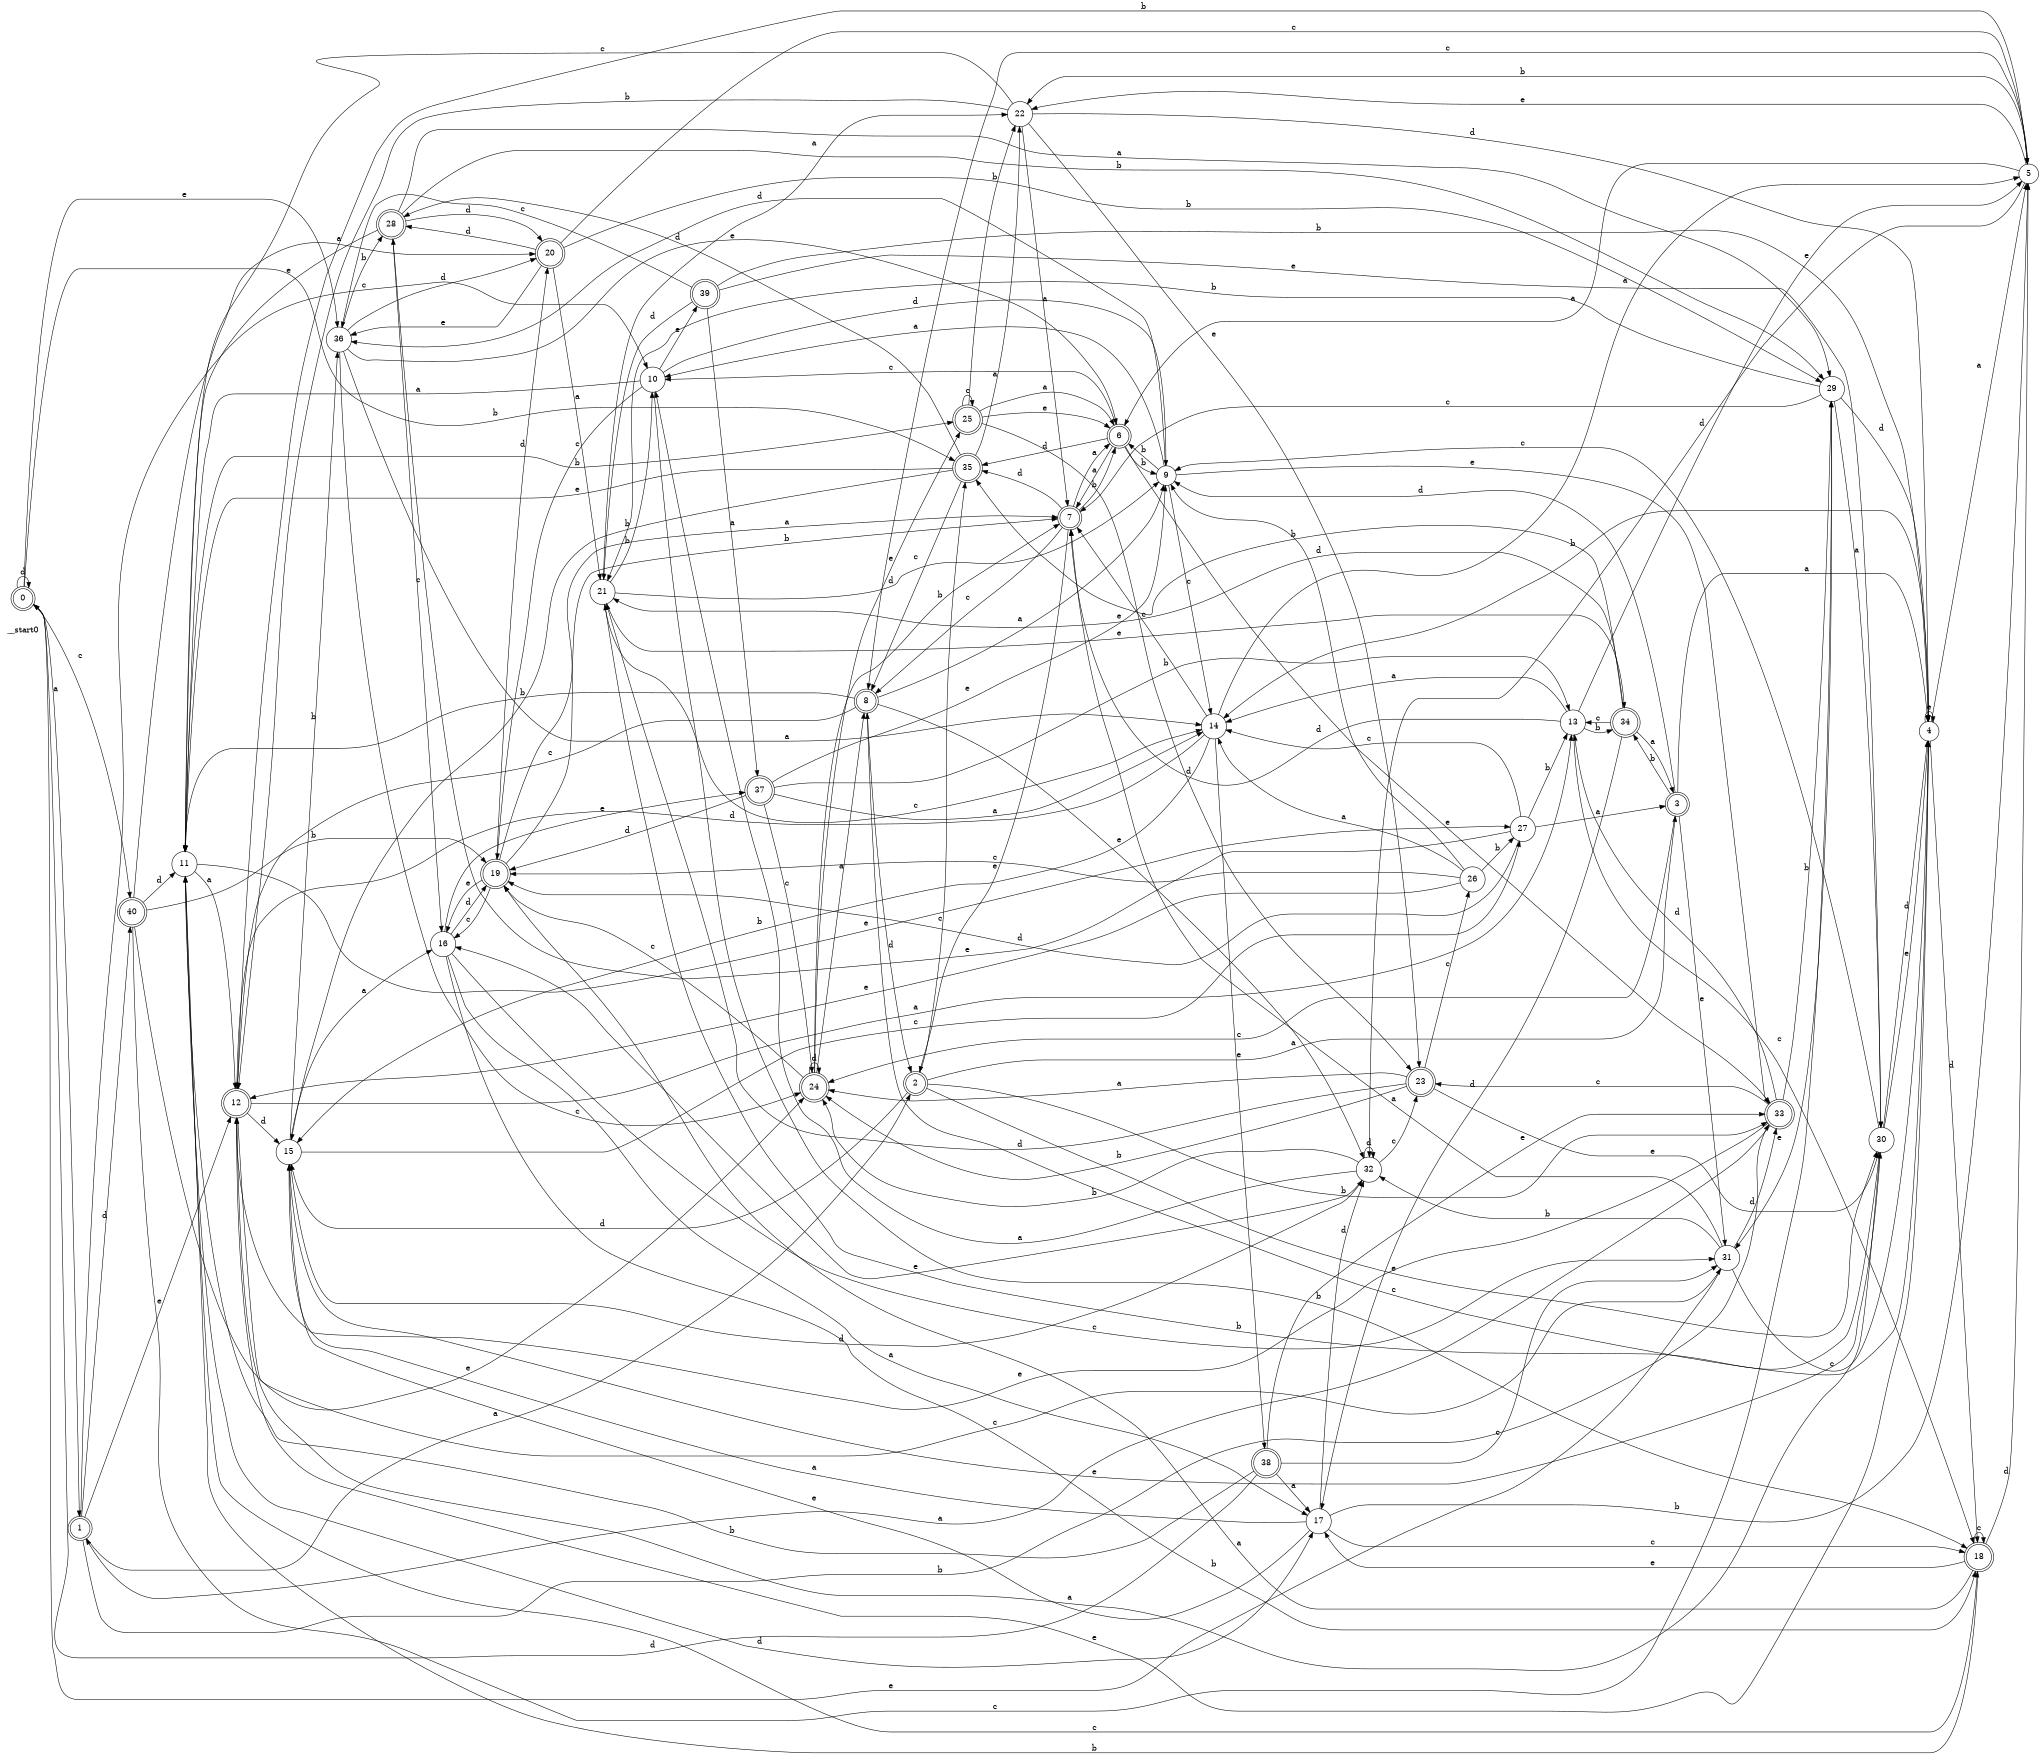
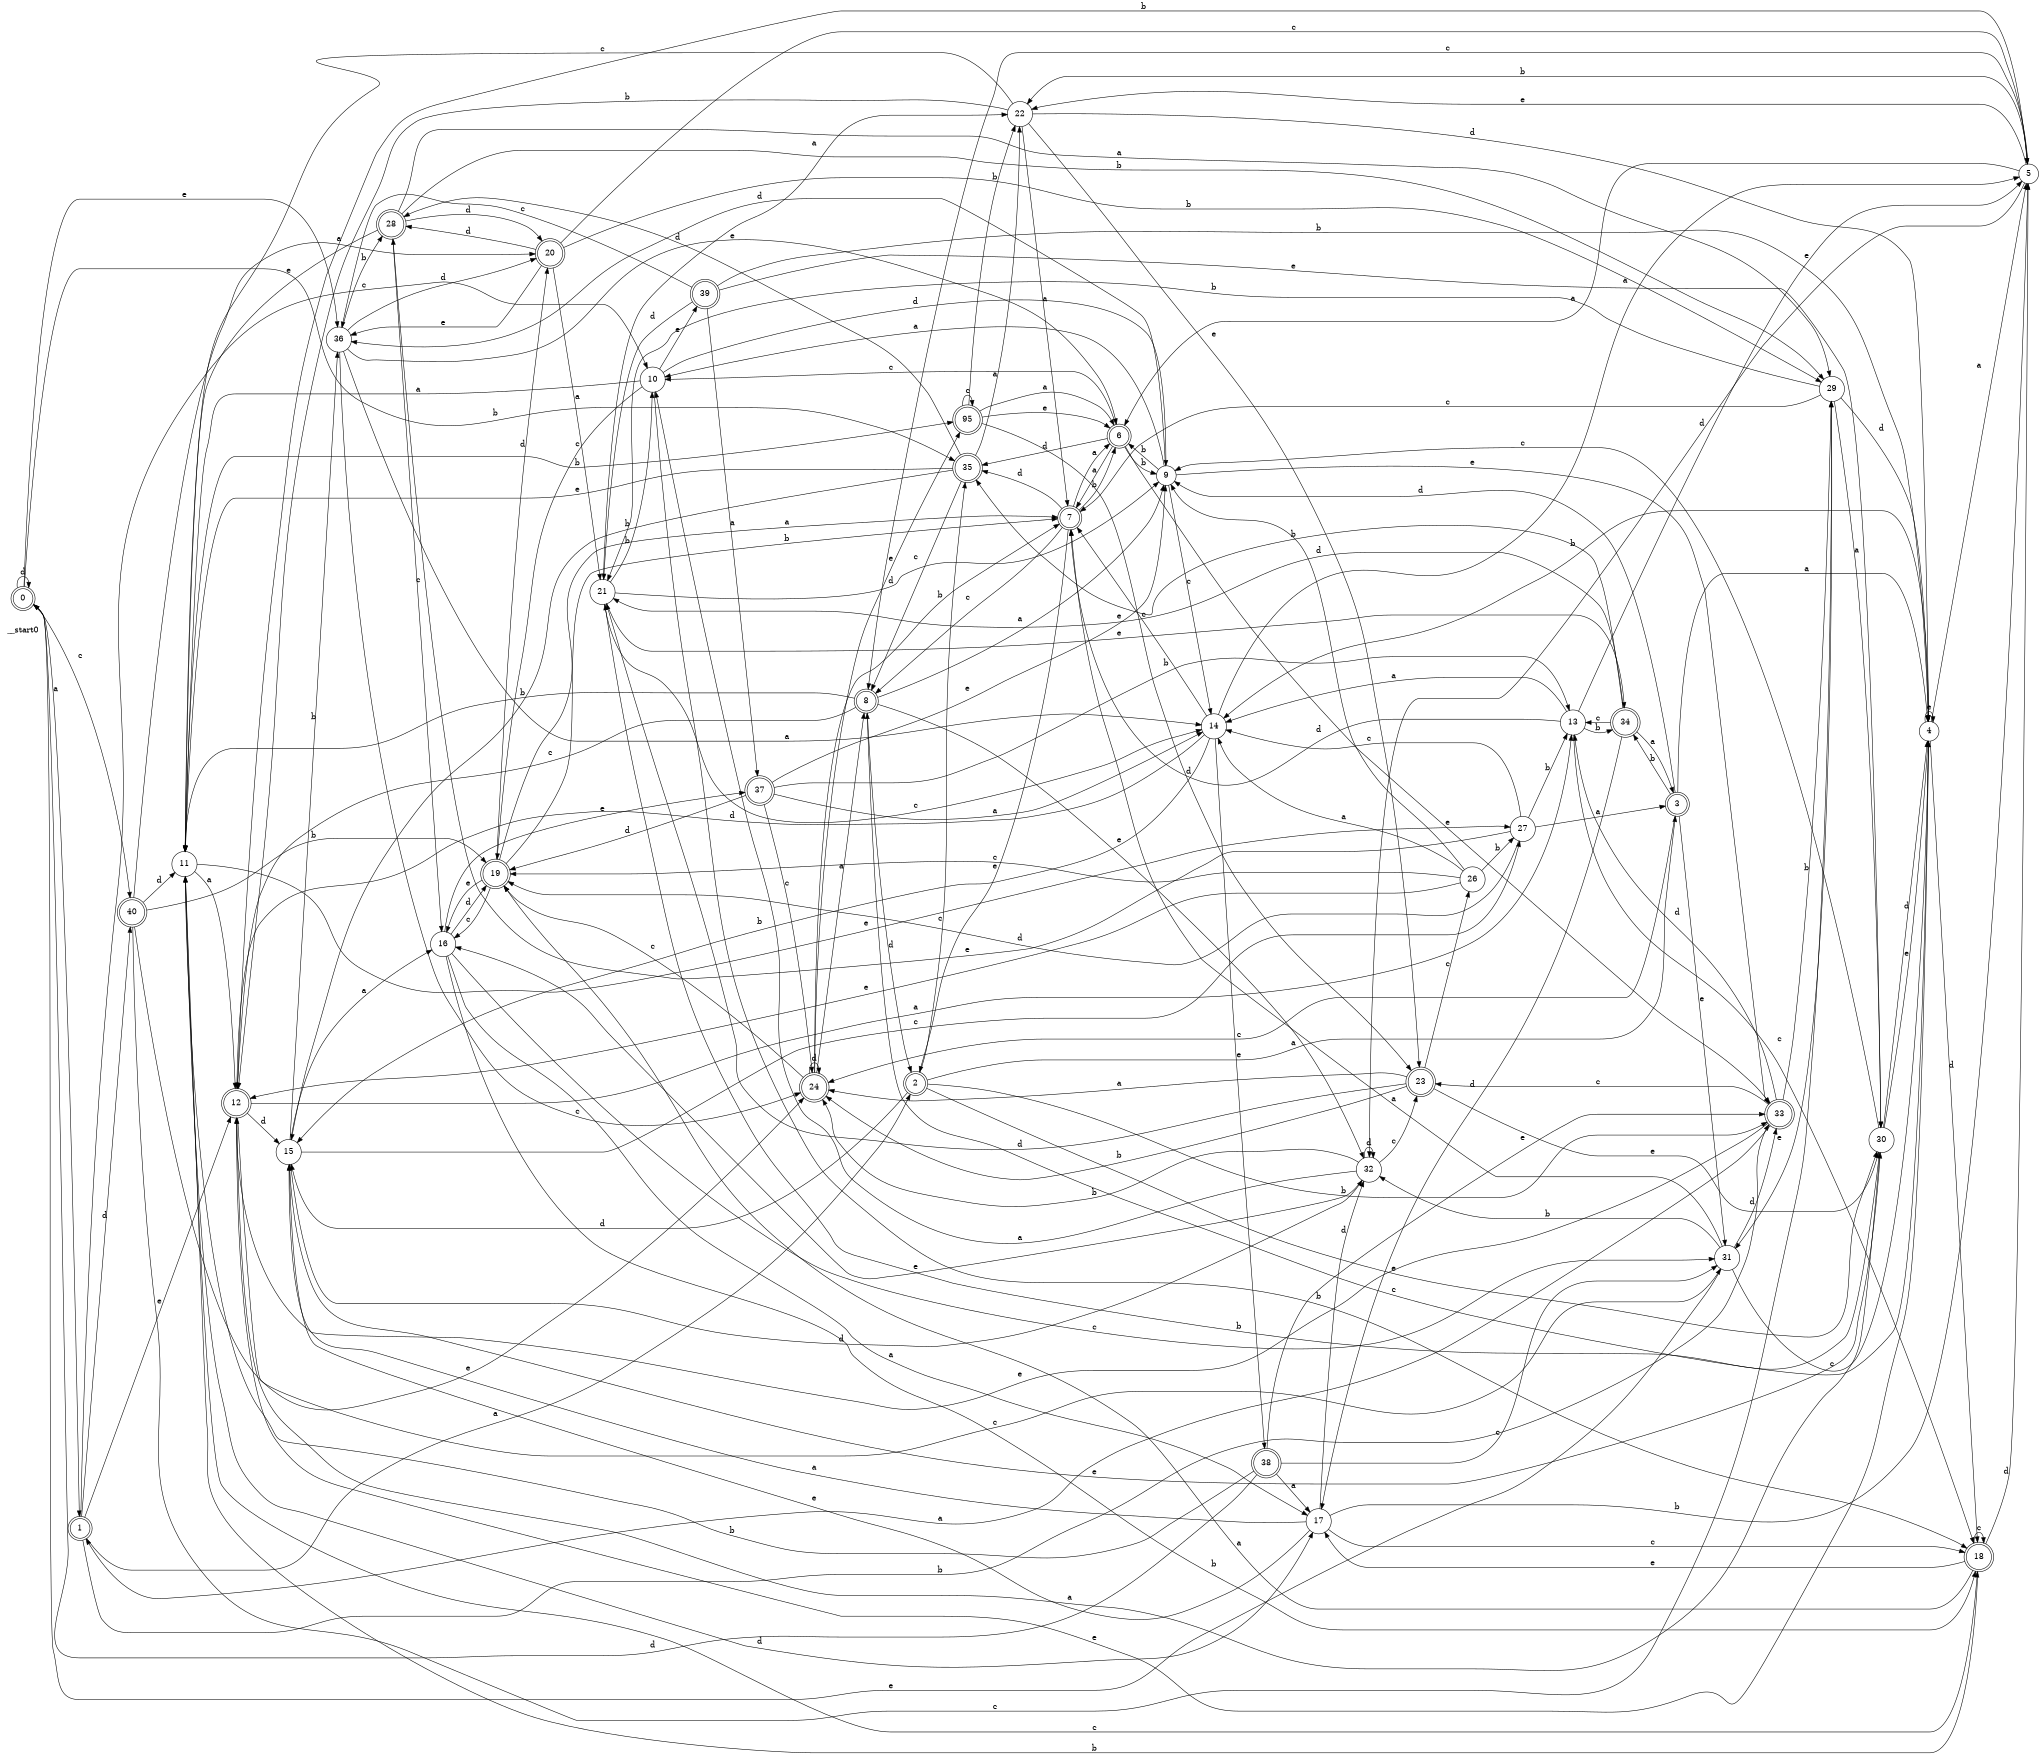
node "25": label "25" -> "95"
